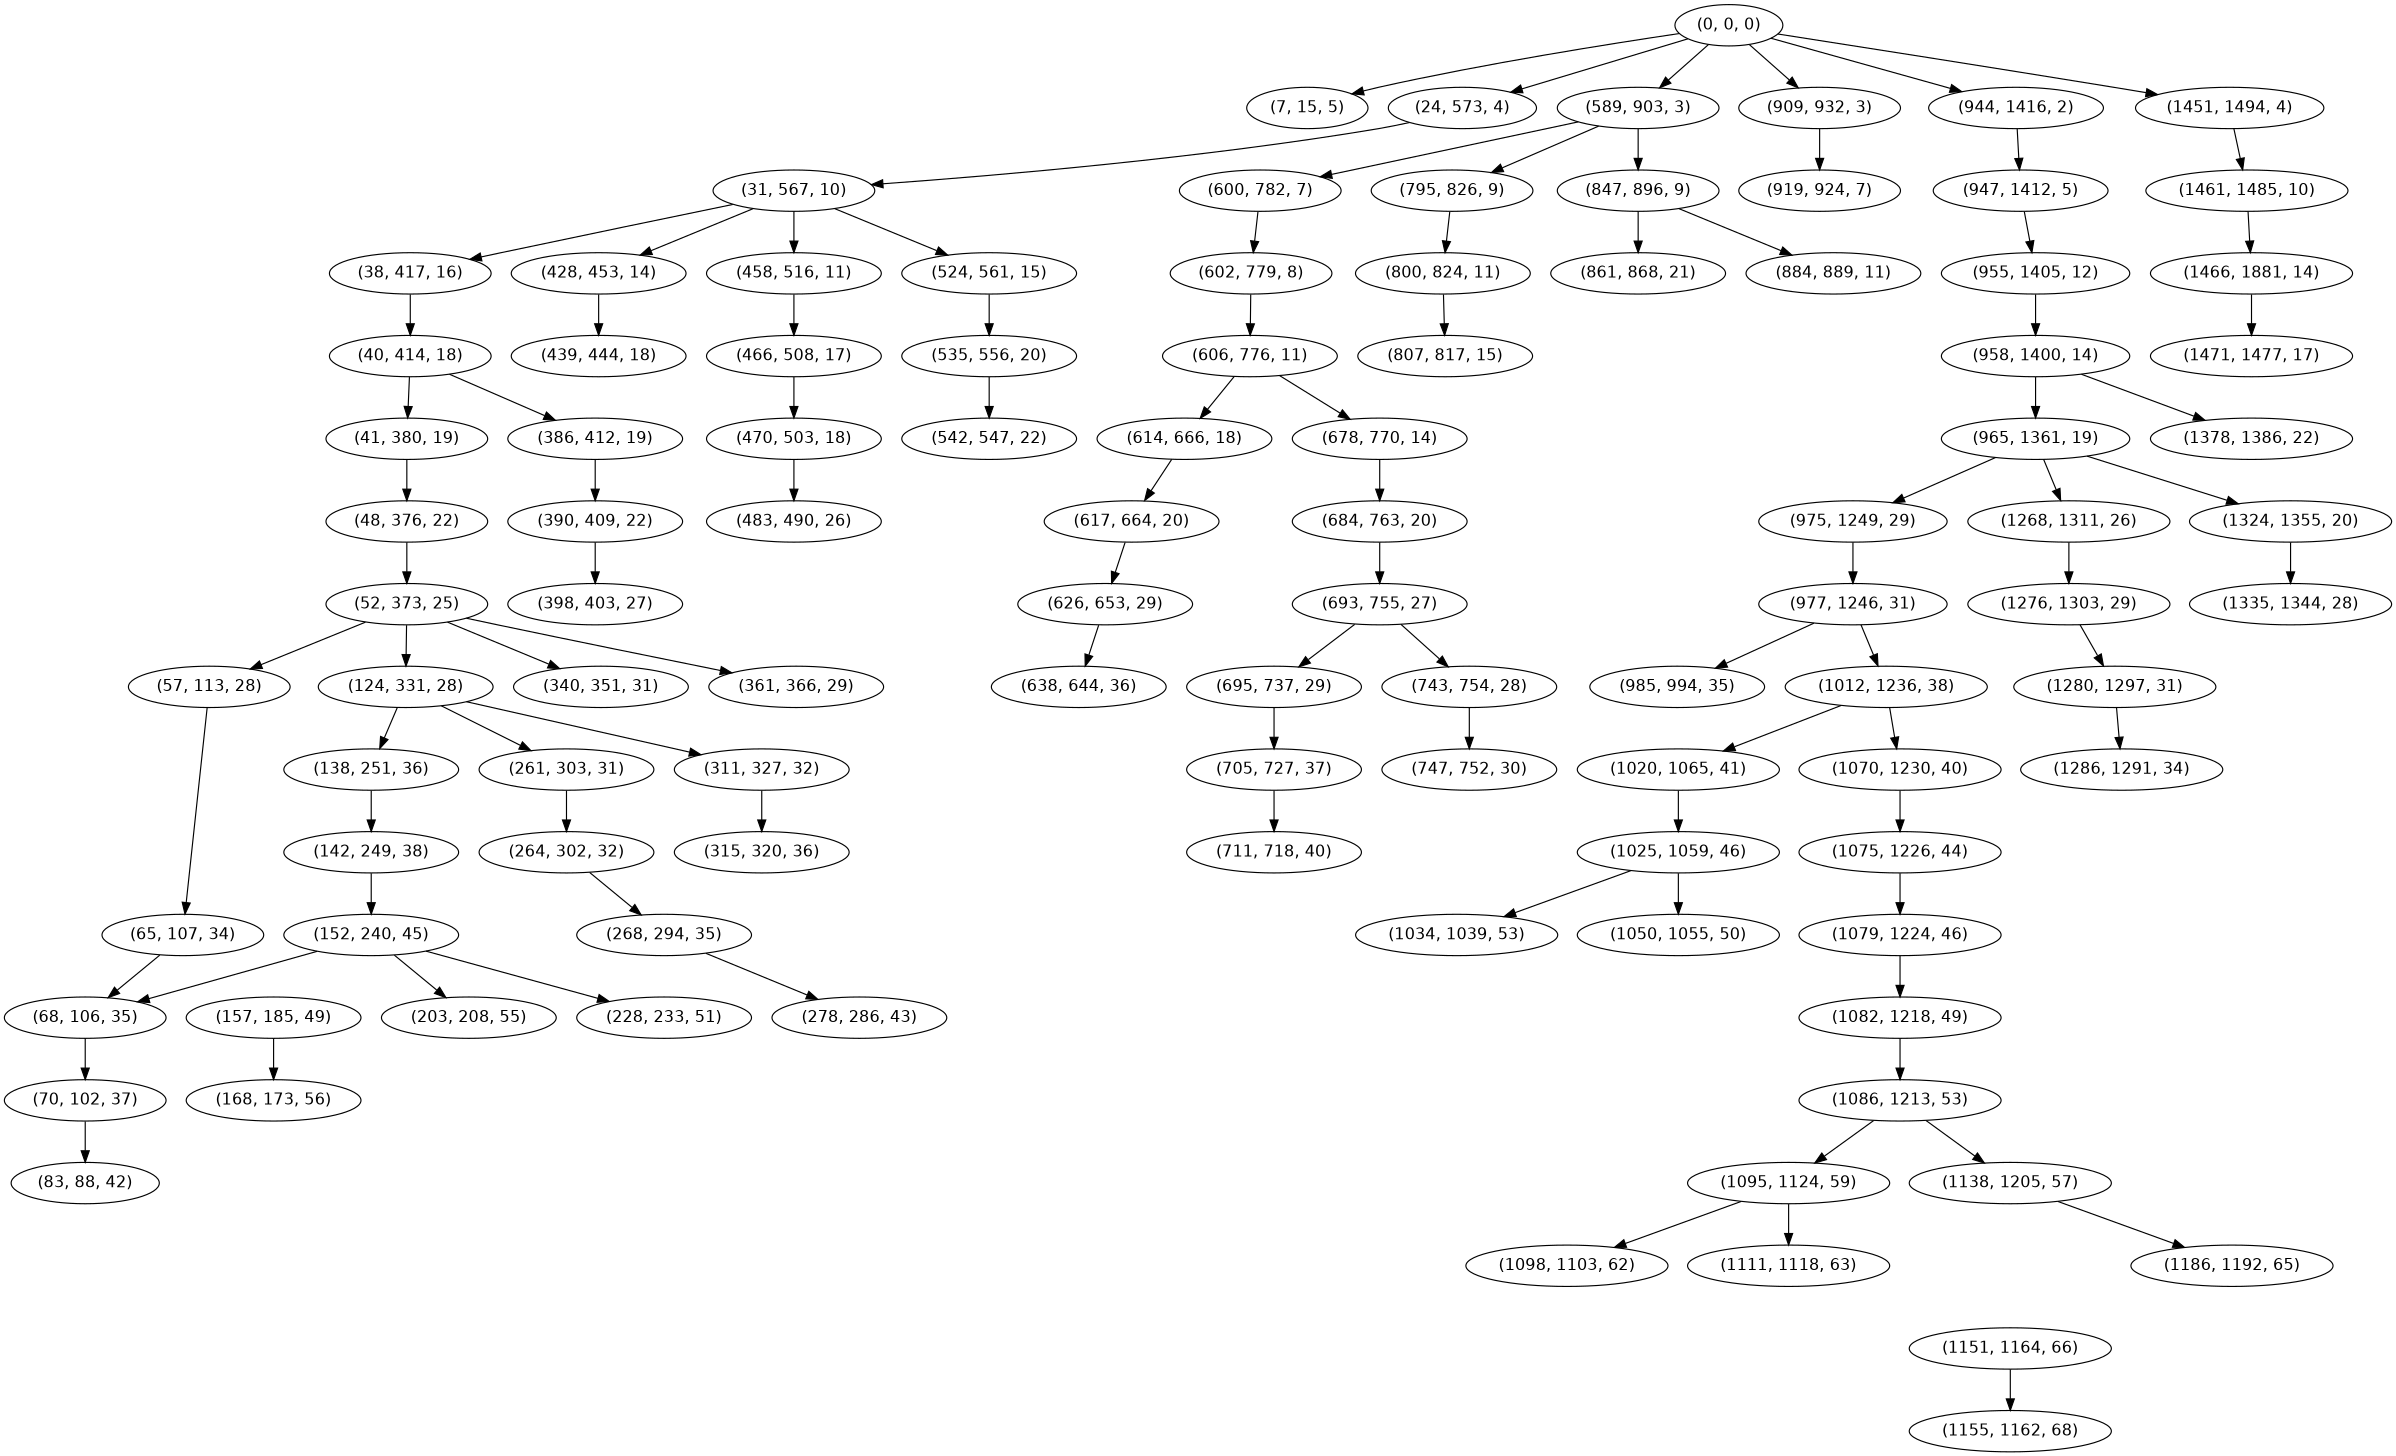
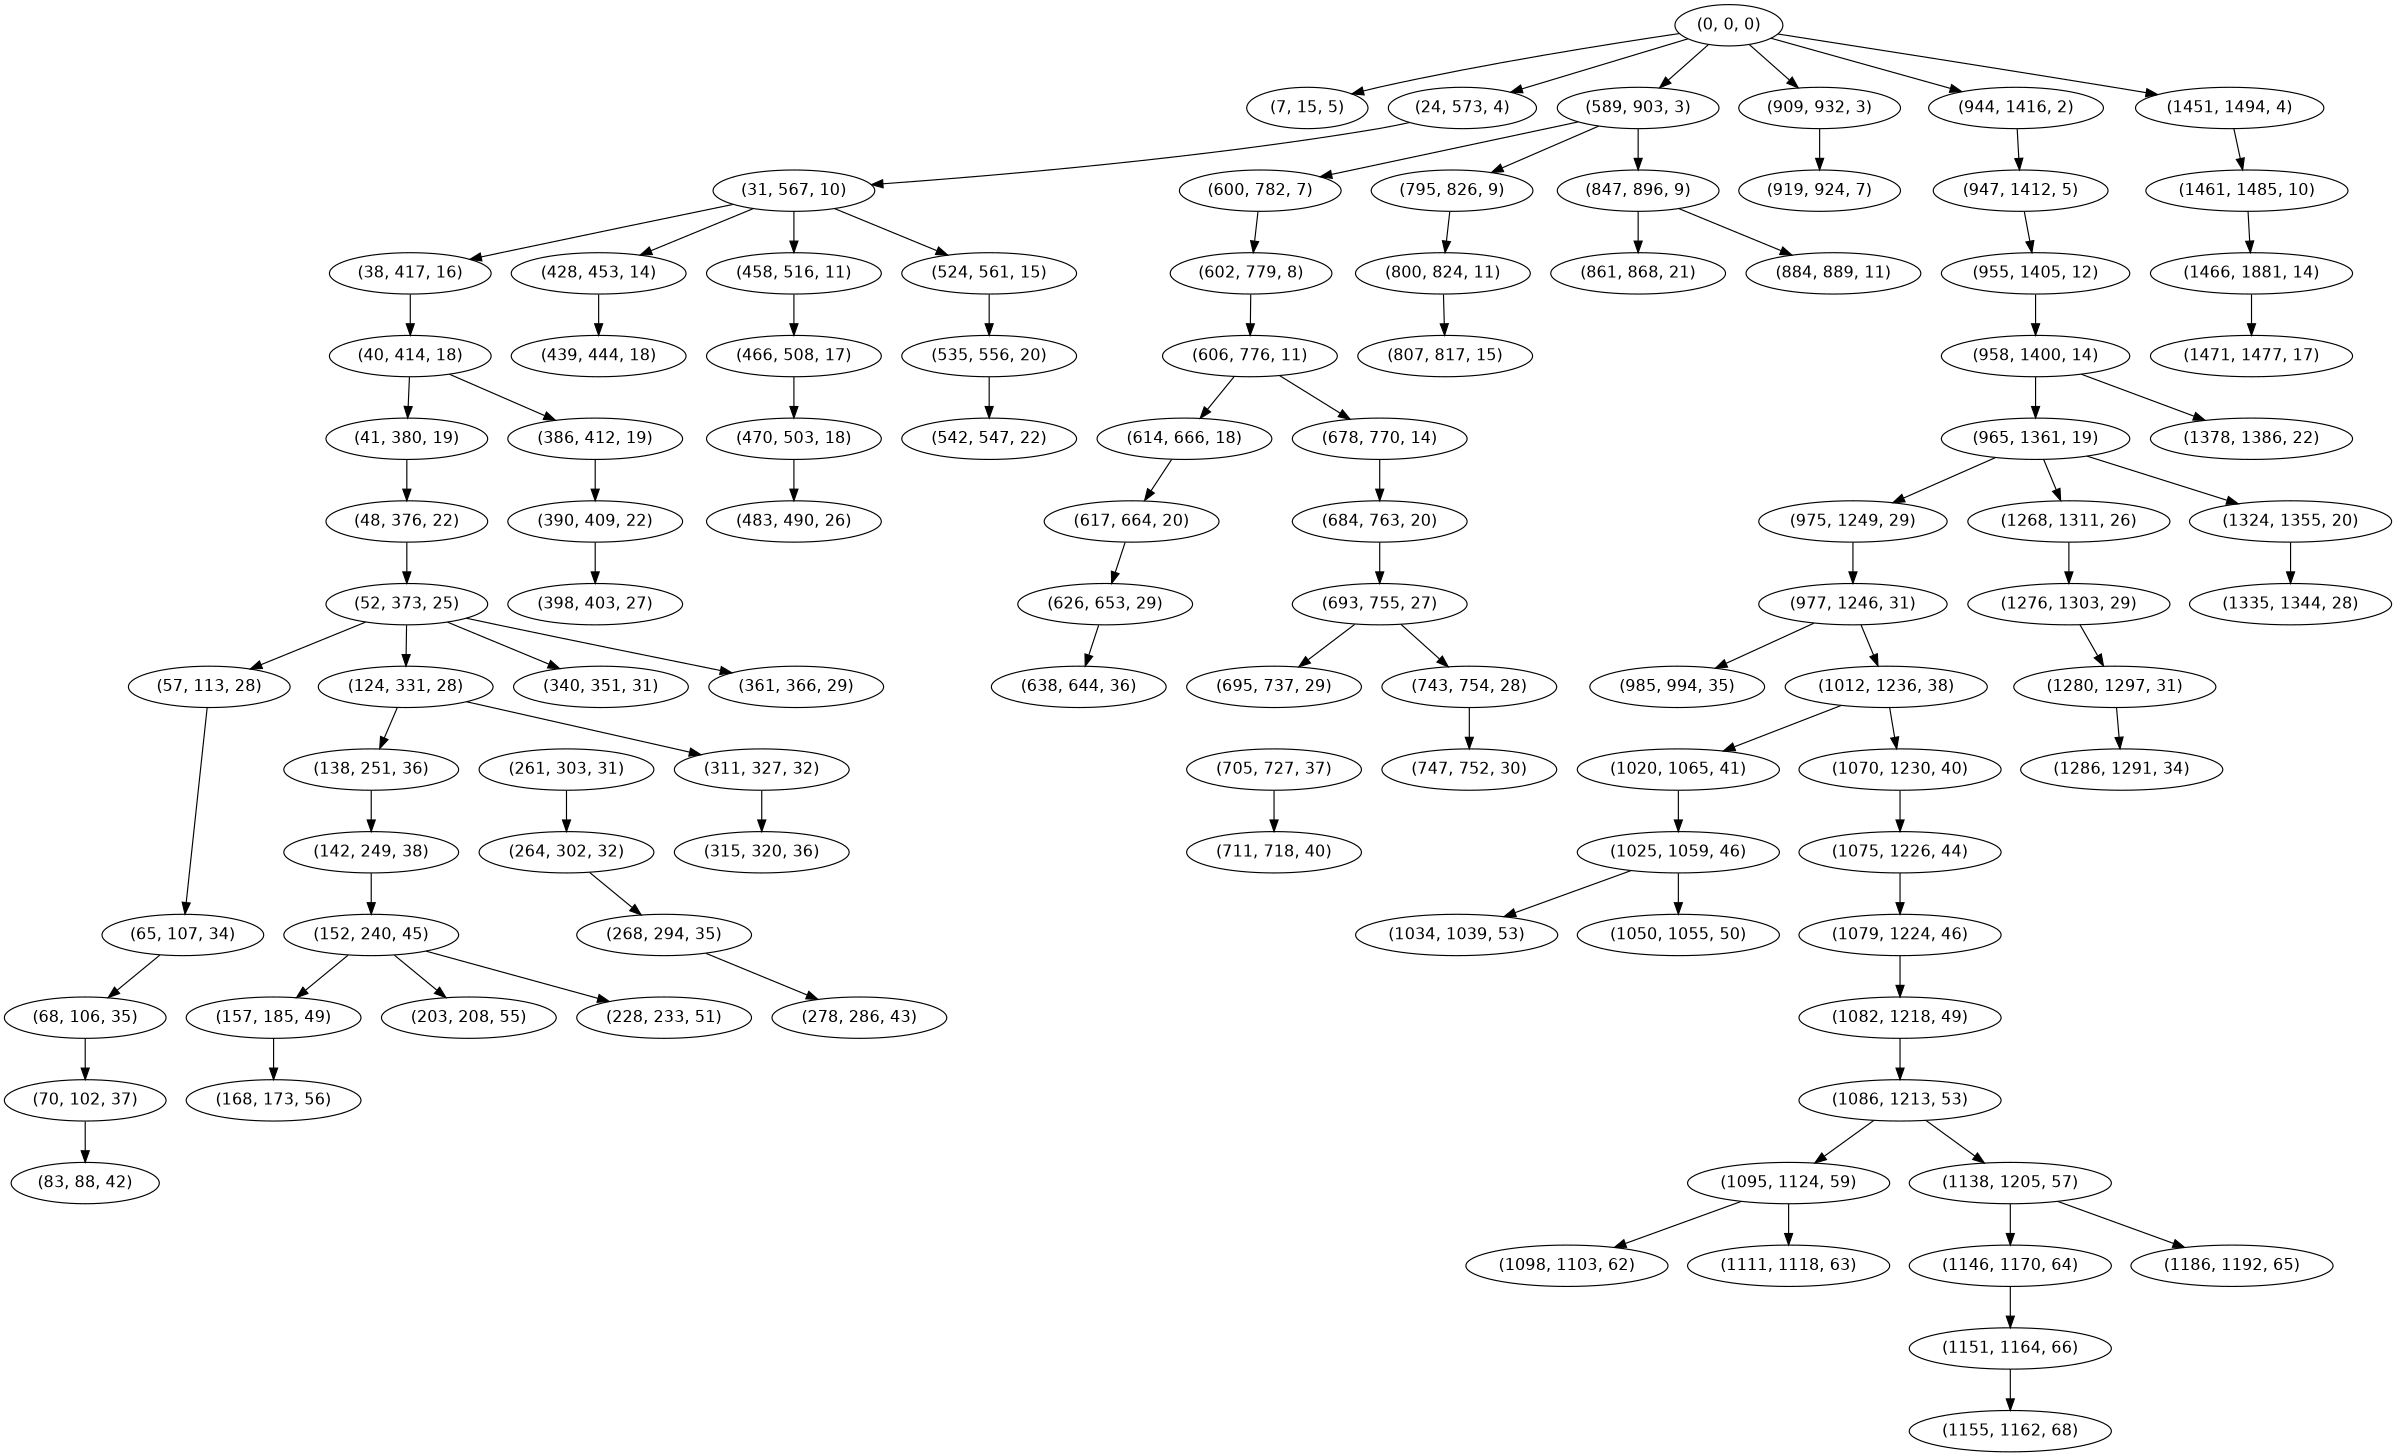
edge "(695, 737, 29)" -> "(705, 727, 37)": removed
edge "(124, 331, 28)" -> "(261, 303, 31)": removed
edge "(152, 240, 45)" -> "(68, 106, 35)": now "(152, 240, 45)" -> "(157, 185, 49)"
node "(1146, 1170, 64)": added
